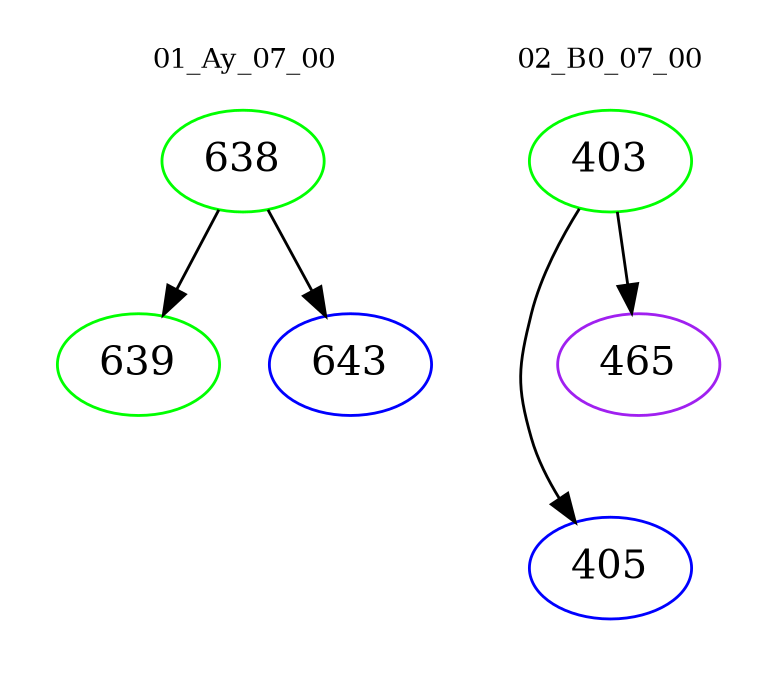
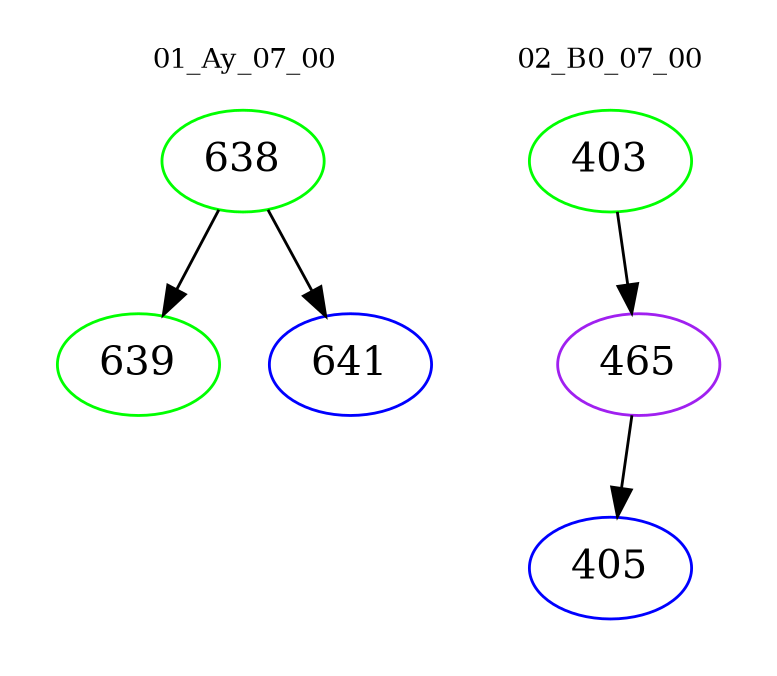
edge "403" -> "405": now "465" -> "405"
node "643": label "643" -> "641"
